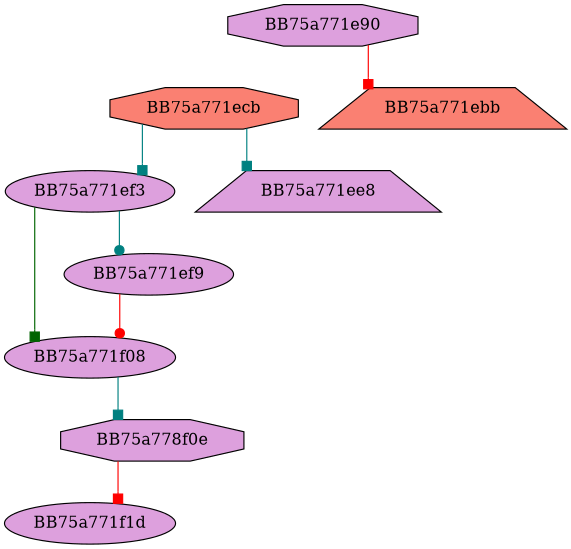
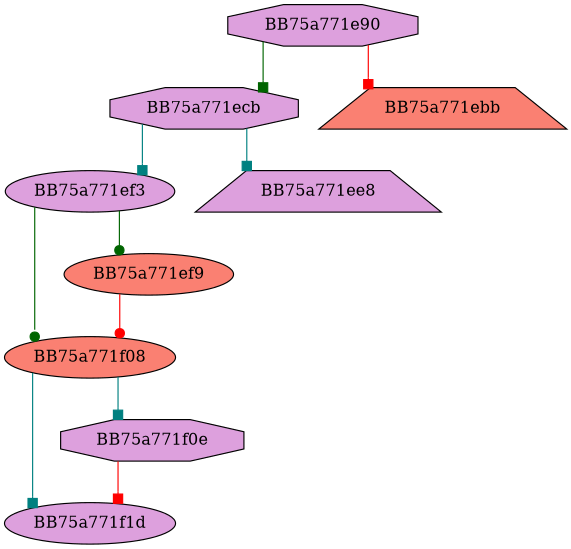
edge "BB75a771e90" -> "BB75a771ecb": added
node "BB75a771ecb": fillcolor salmon -> plum
edge "BB75a771ef3" -> "BB75a771ef9": color teal -> darkgreen
edge "BB75a771ef3" -> "BB75a771f08": arrowhead box -> dot
node "BB75a771ef9": fillcolor plum -> salmon
node "BB75a771f08": fillcolor plum -> salmon
edge "BB75a771f08" -> "BB75a771f1d": added
node "BB75a778f0e": label "BB75a778f0e" -> "BB75a771f0e"
